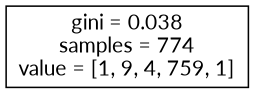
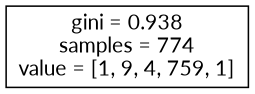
node "gini = 0.038 samples = 774 value = [1, 9, 4, 759, 1]": label "gini = 0.038 samples = 774 value = [1, 9, 4, 759, 1]" -> "gini = 0.938 samples = 774 value = [1, 9, 4, 759, 1]"
